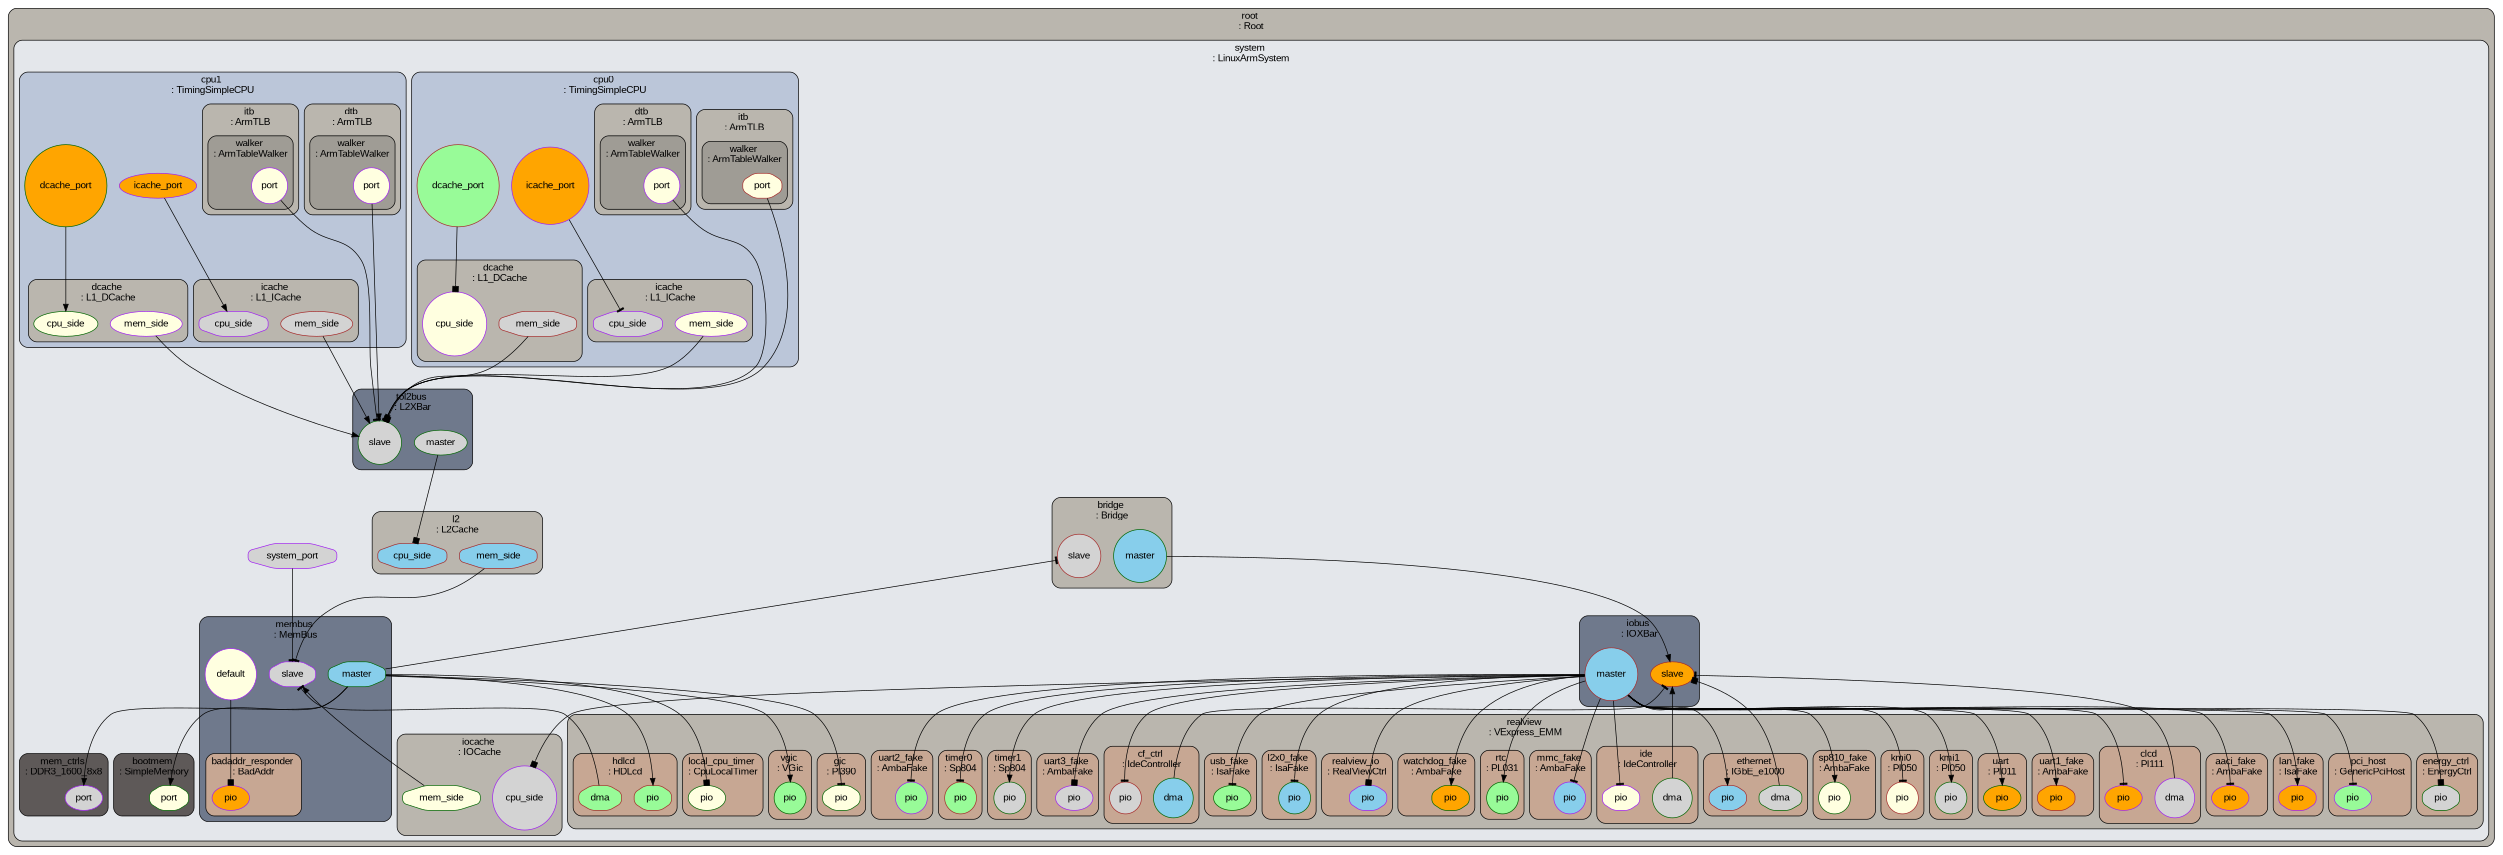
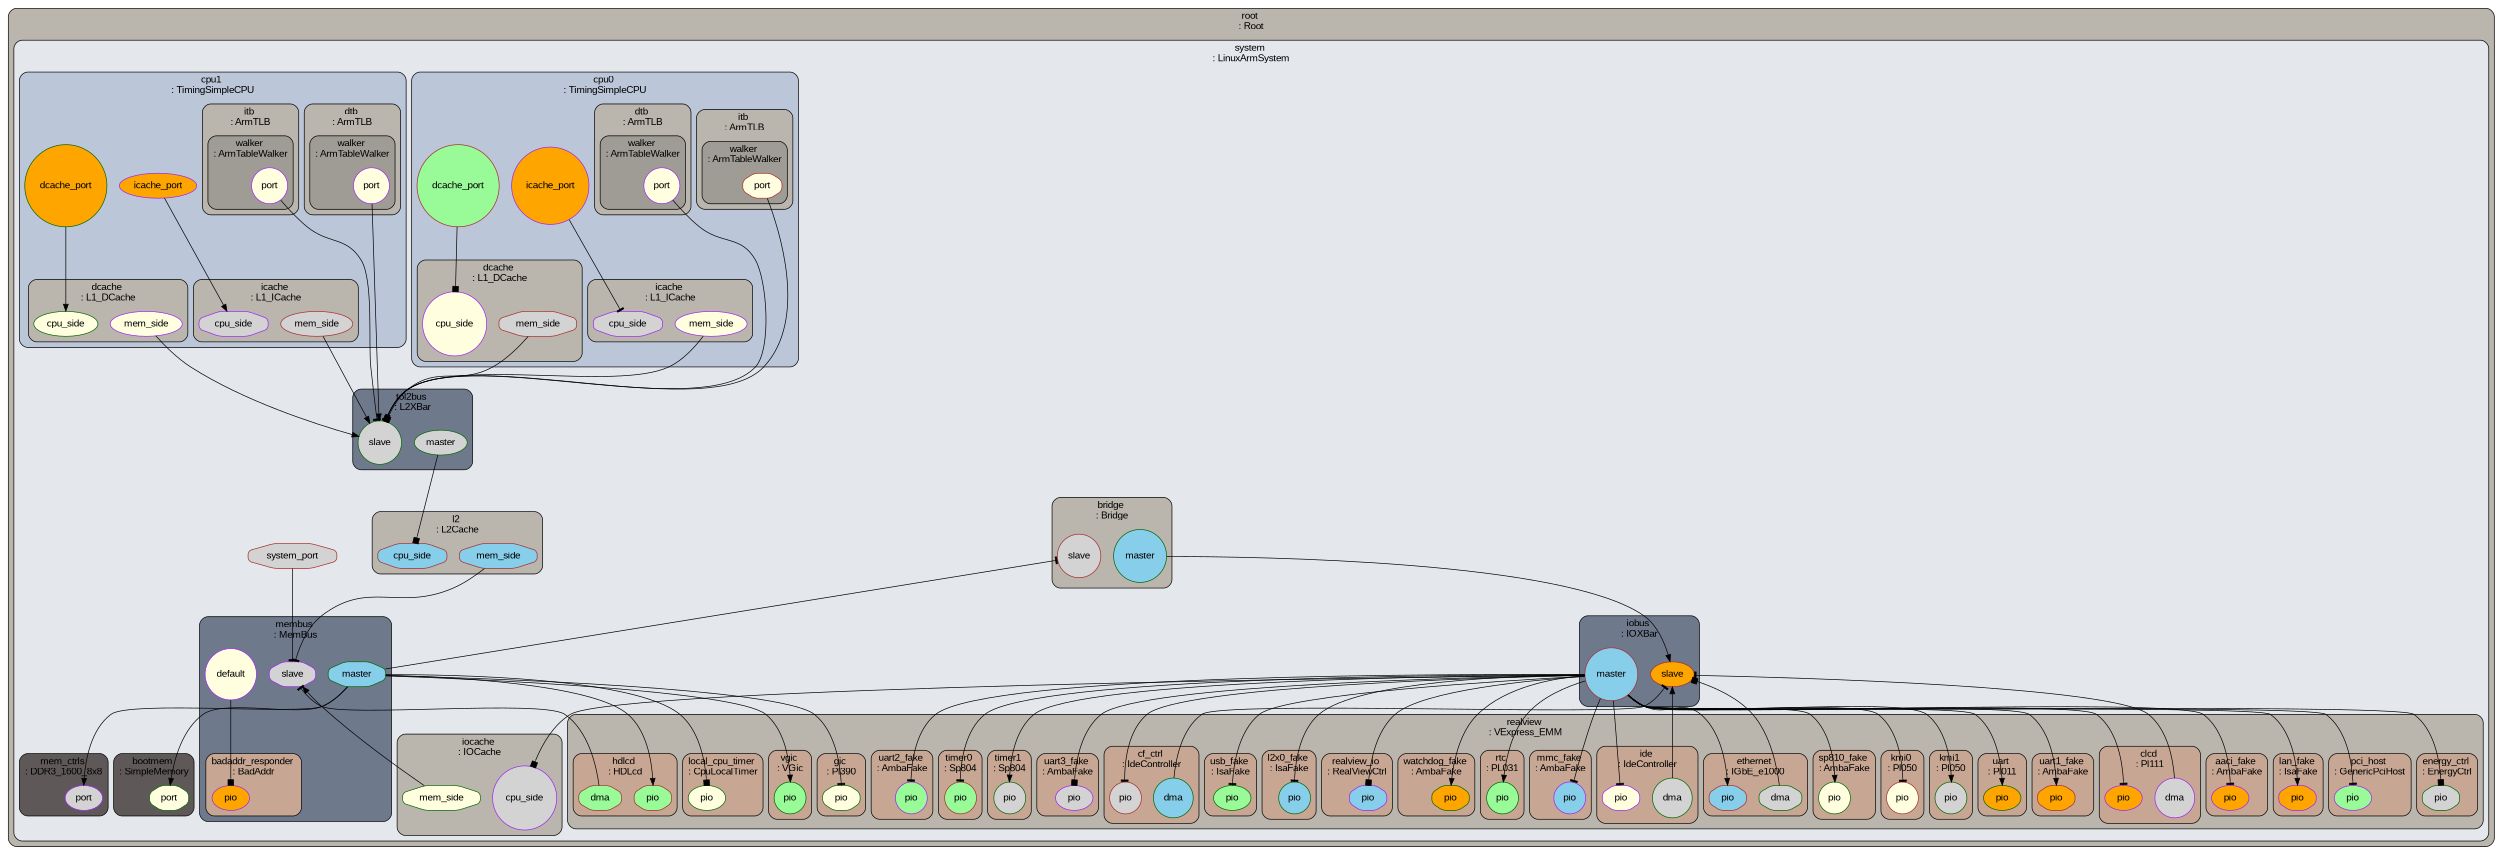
node "system_port": color purple -> brown
